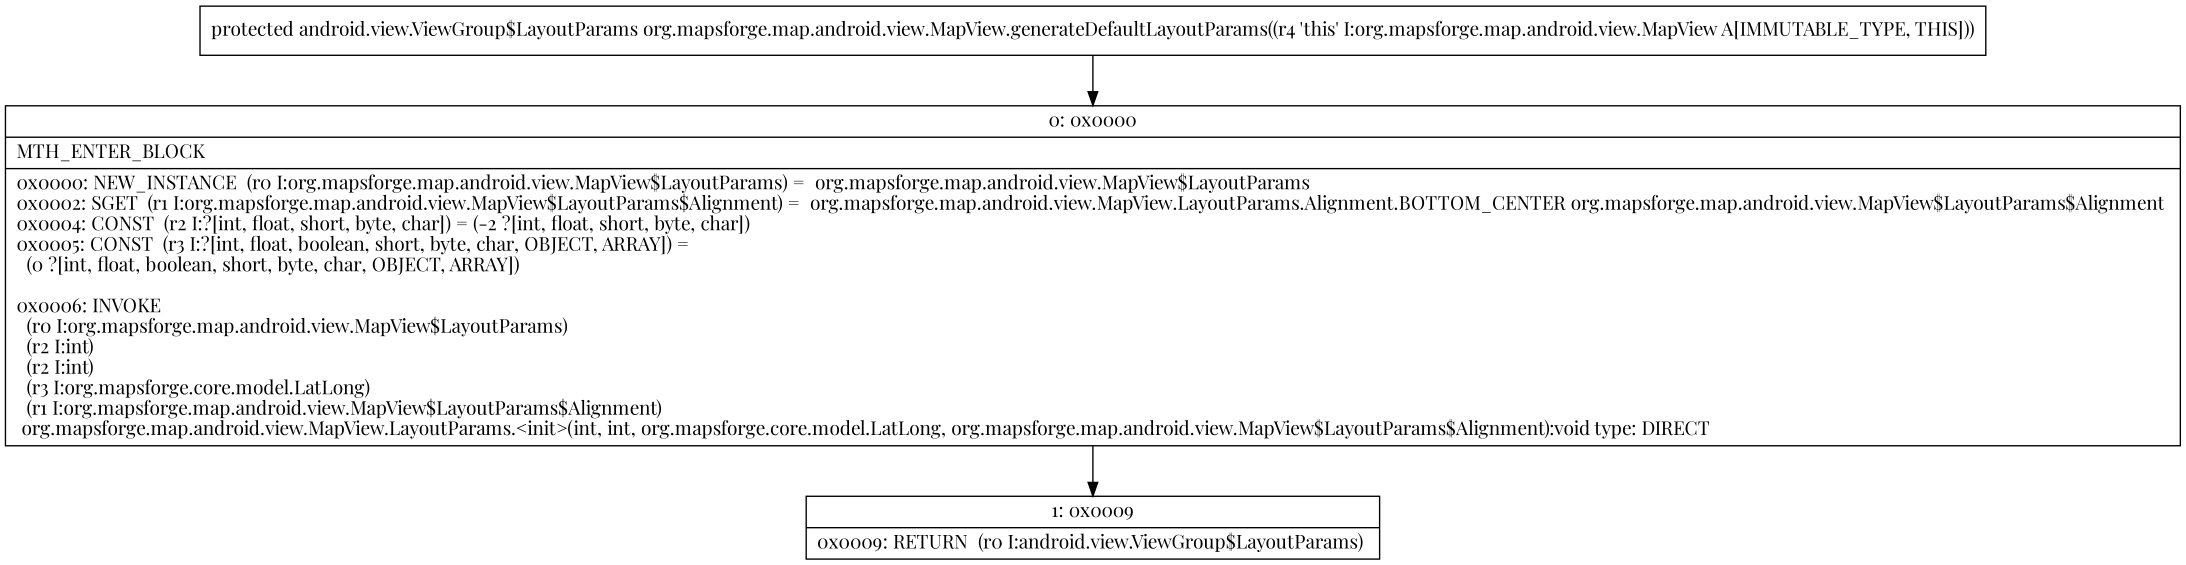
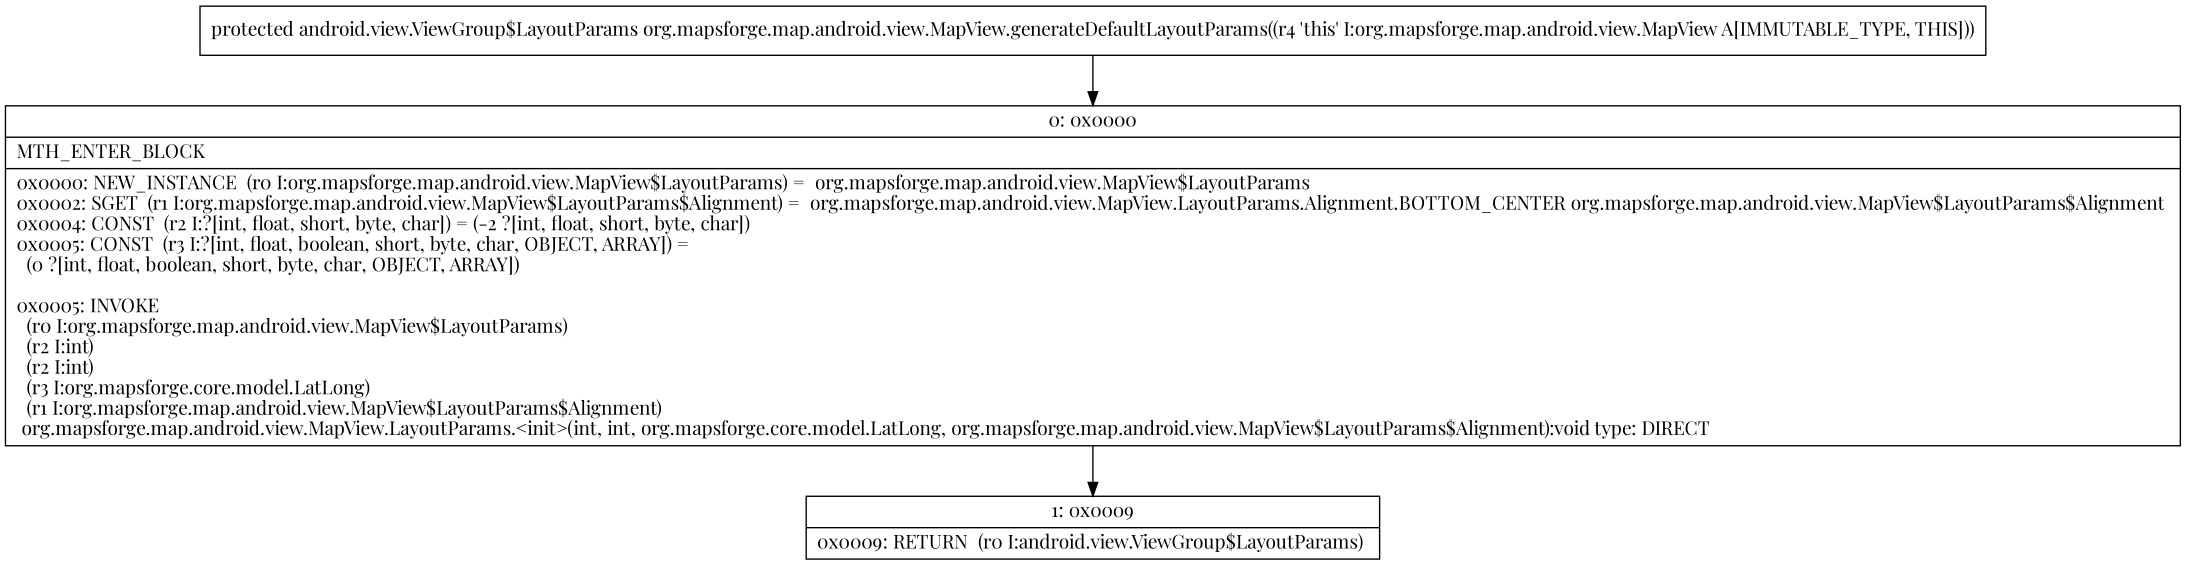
node "0: 0x0000": text "0x0006: INVOKE" -> "0x0005: INVOKE"
